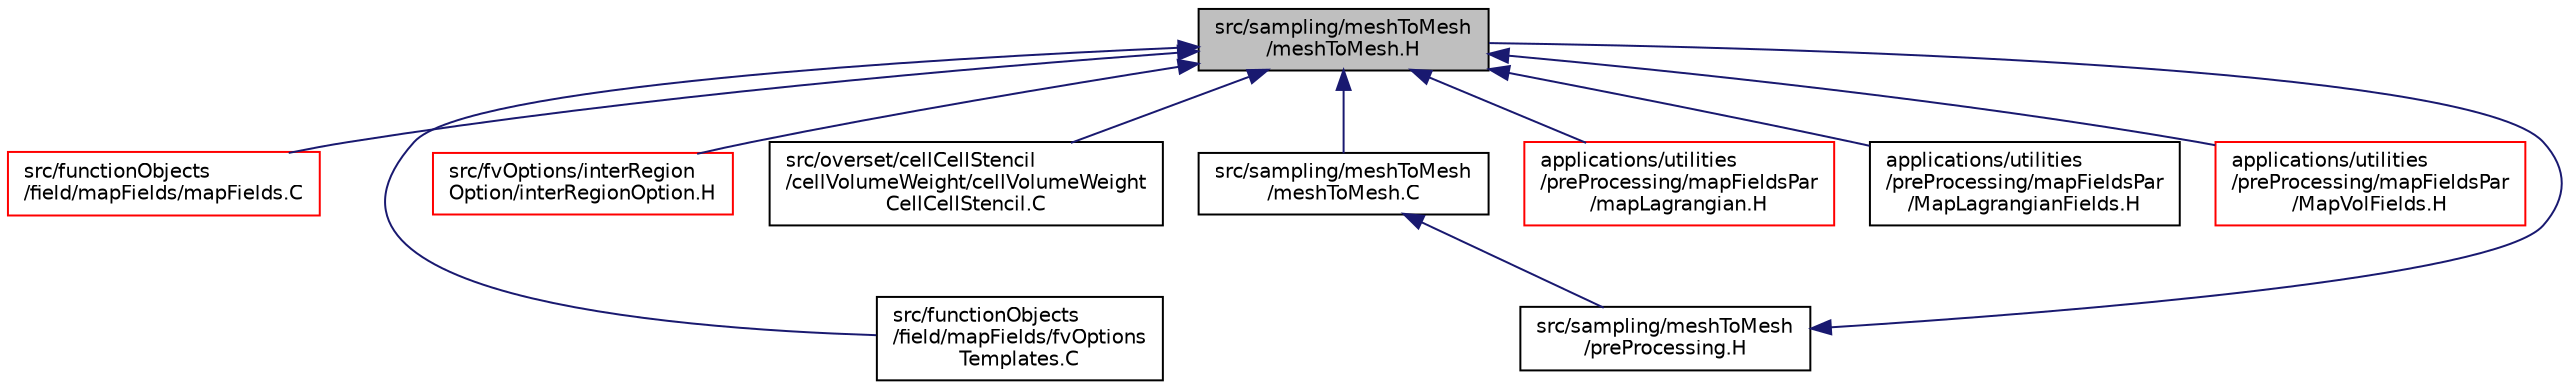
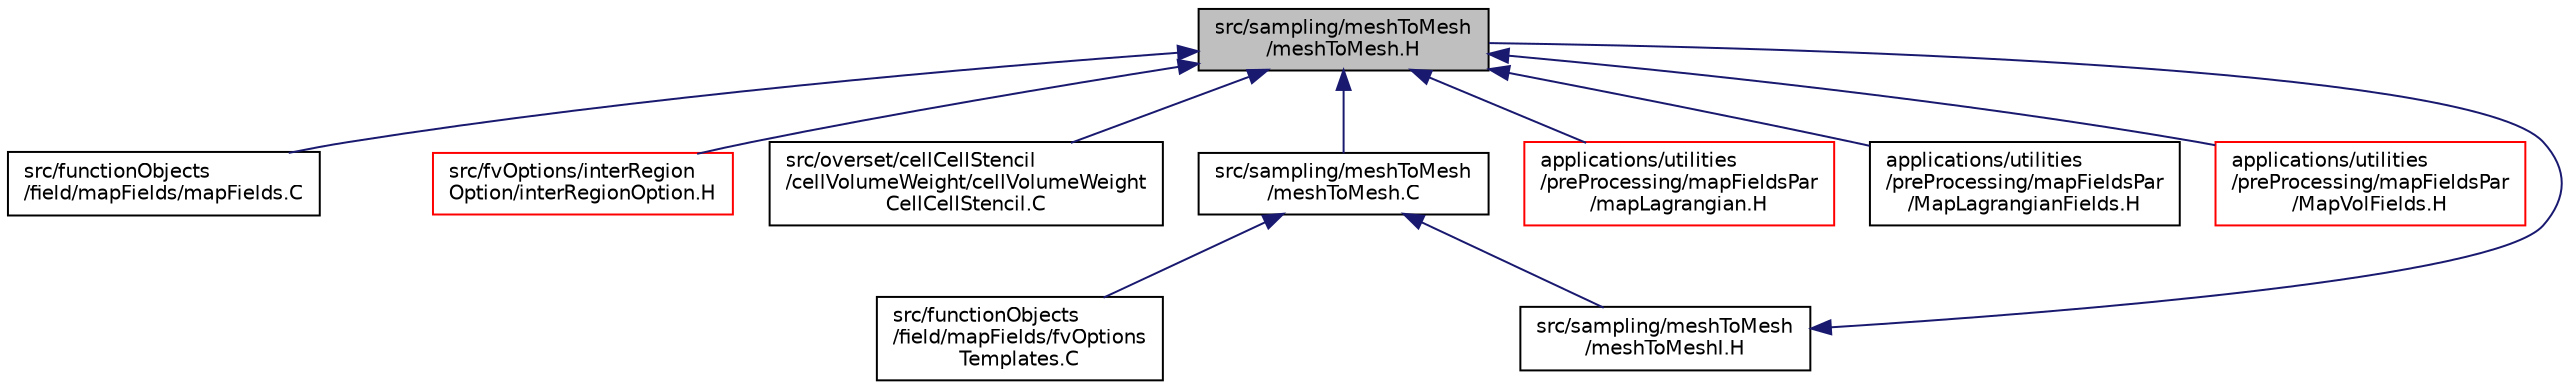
edge "src/functionObjects /field/mapFields/fvOptions Templates.C" -> "src/sampling/meshToMesh /meshToMesh.H": now "src/functionObjects /field/mapFields/fvOptions Templates.C" -> "src/sampling/meshToMesh /meshToMesh.C"
node "src/functionObjects /field/mapFields/mapFields.C": color red -> black
node "src/sampling/meshToMesh /preProcessing.H": label "src/sampling/meshToMesh /preProcessing.H" -> "src/sampling/meshToMesh /meshToMeshI.H"
